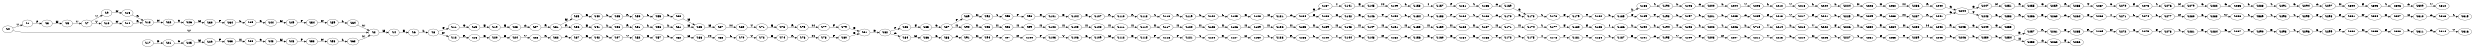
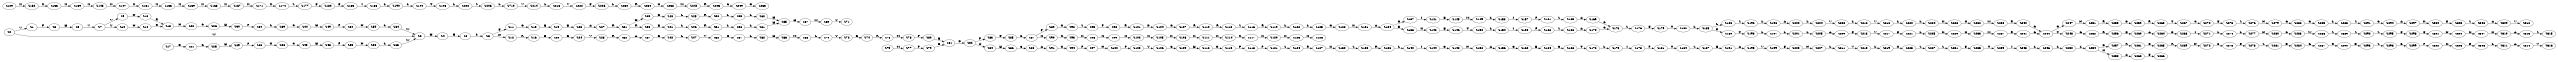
node "S73": removed
edge "S126" -> "S129": removed, label "X"
